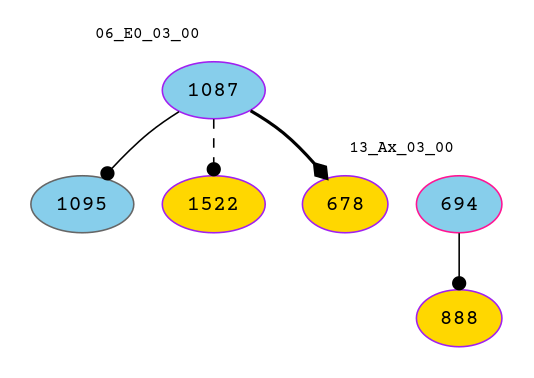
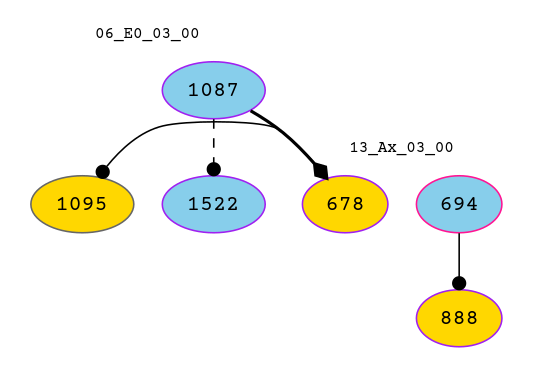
edge "1087" -> "1095": now "678" -> "1095"
node "1095": fillcolor skyblue -> gold
node "1522": fillcolor gold -> skyblue
